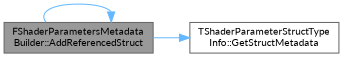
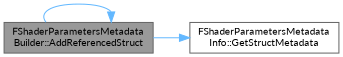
node "TShaderParameterStructType Info::GetStructMetadata": label "TShaderParameterStructType Info::GetStructMetadata" -> "FShaderParametersMetadata Info::GetStructMetadata"
